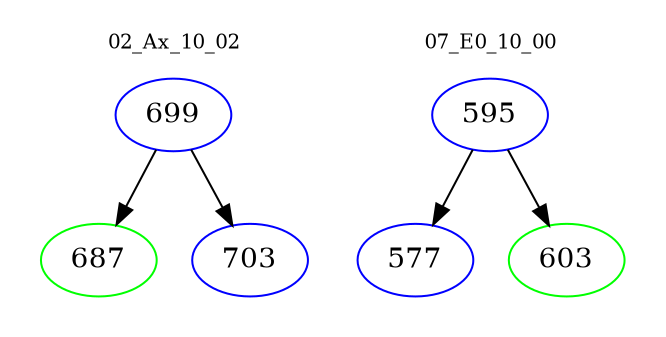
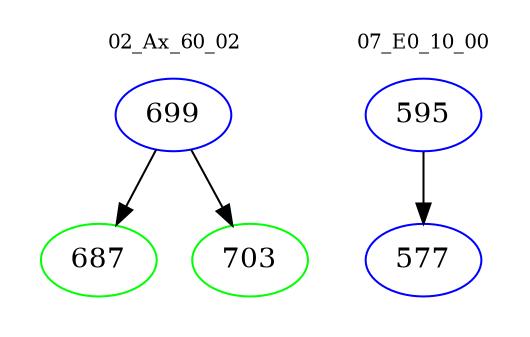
cluster "02_Ax_10_02": label "02_Ax_10_02" -> "02_Ax_60_02"
node "703": color blue -> green
node "603": removed
